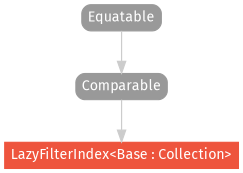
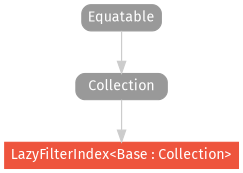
node "Comparable": label "Comparable" -> "Collection"
